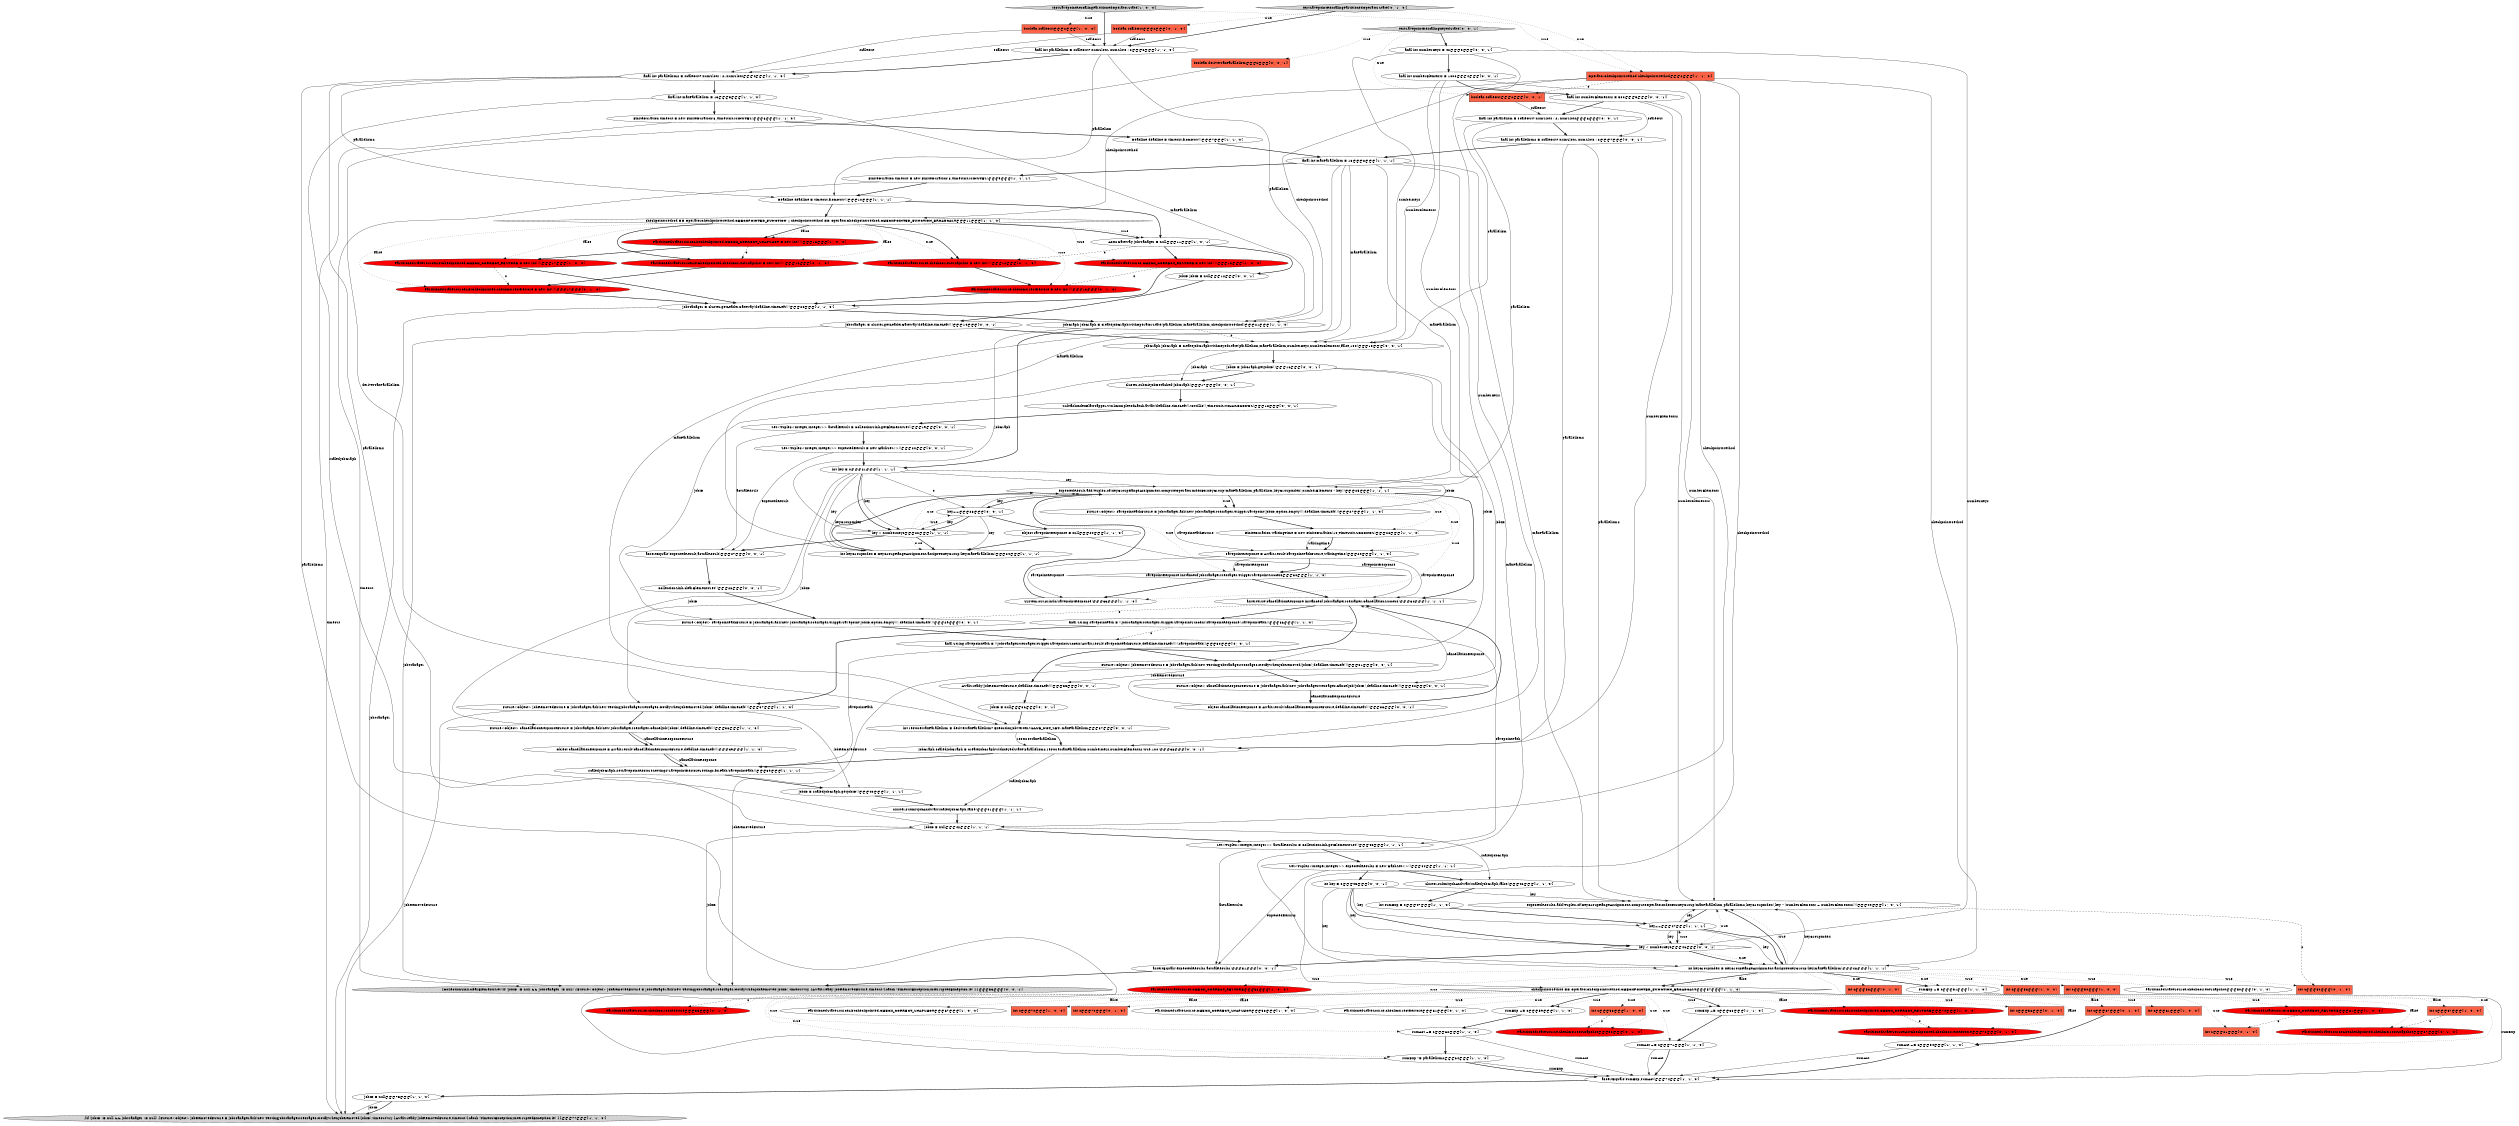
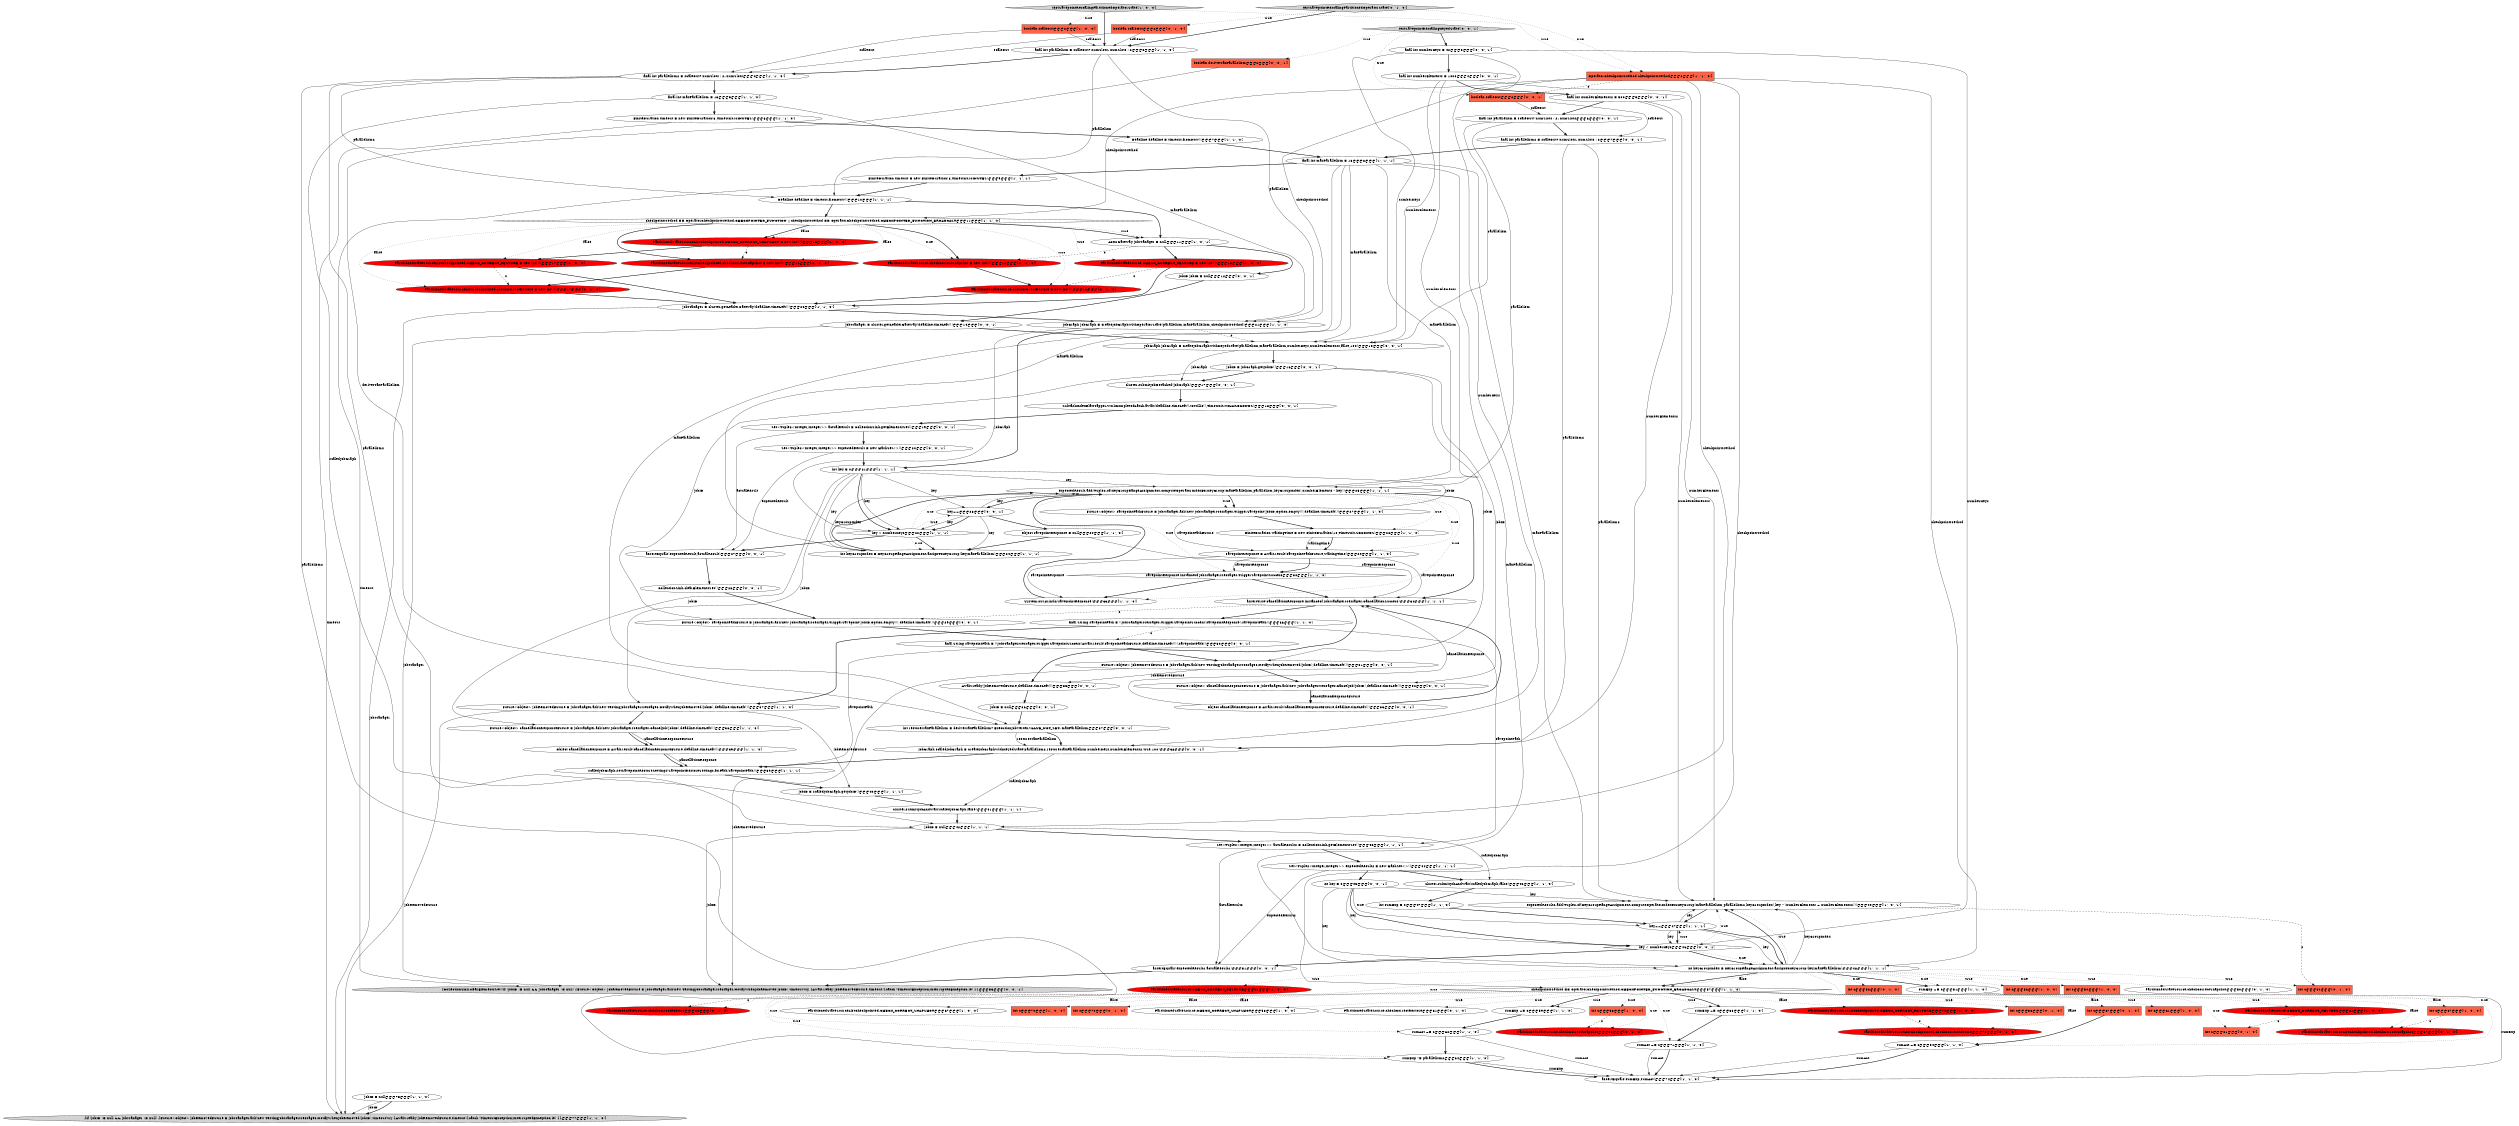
edge "int key = 0@@@21@@@['1', '1', '1']" -> "key++@@@23@@@['0', '0', '1']": label "0" -> "key"
edge "int key = 0@@@45@@@['0', '0', '1']" -> "key++@@@47@@@['1', '1', '1']": label "key" -> "true"
edge "assertEquals(sumExp,sumAct)@@@74@@@['1', '1', '0']" -> "jobID = null@@@75@@@['1', '1', '0']": removed
